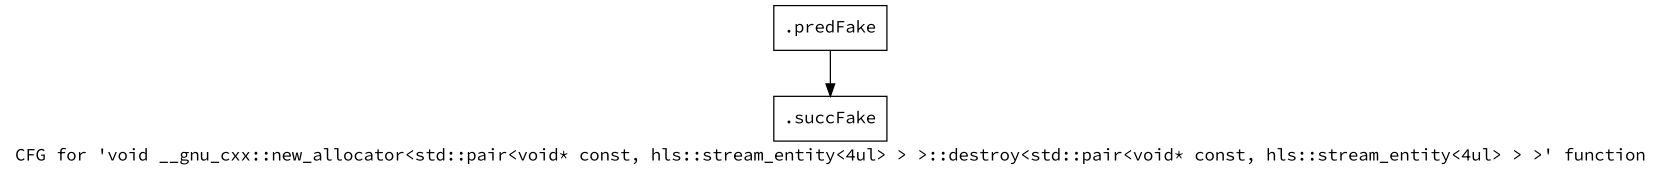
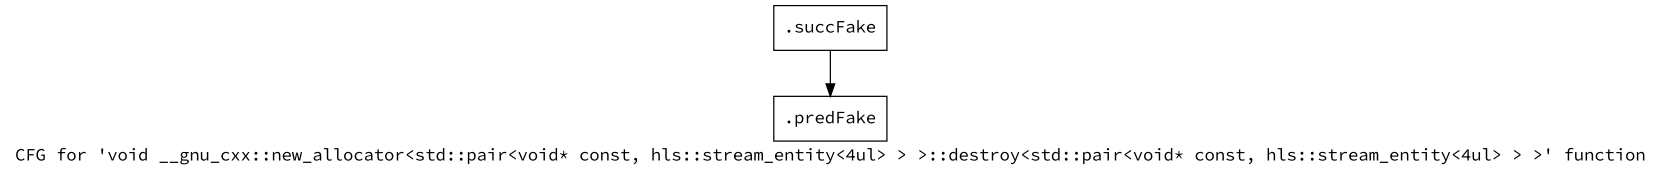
edge ".predFake" -> ".succFake": reversed
